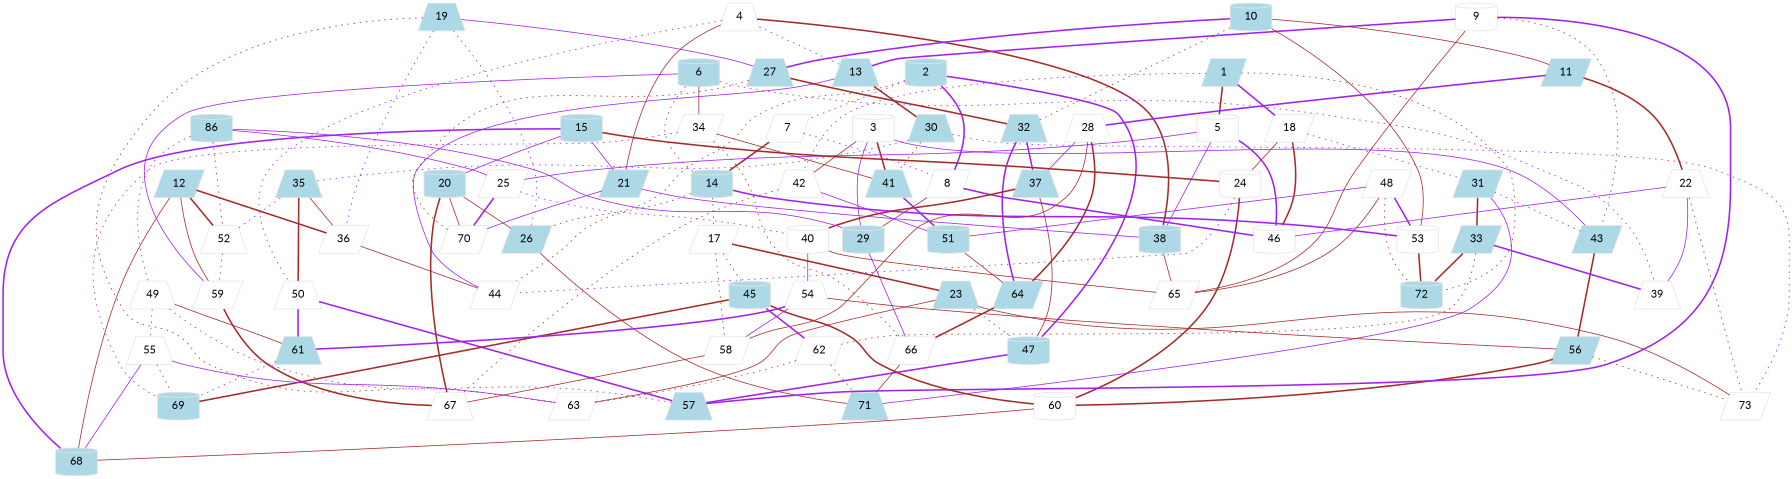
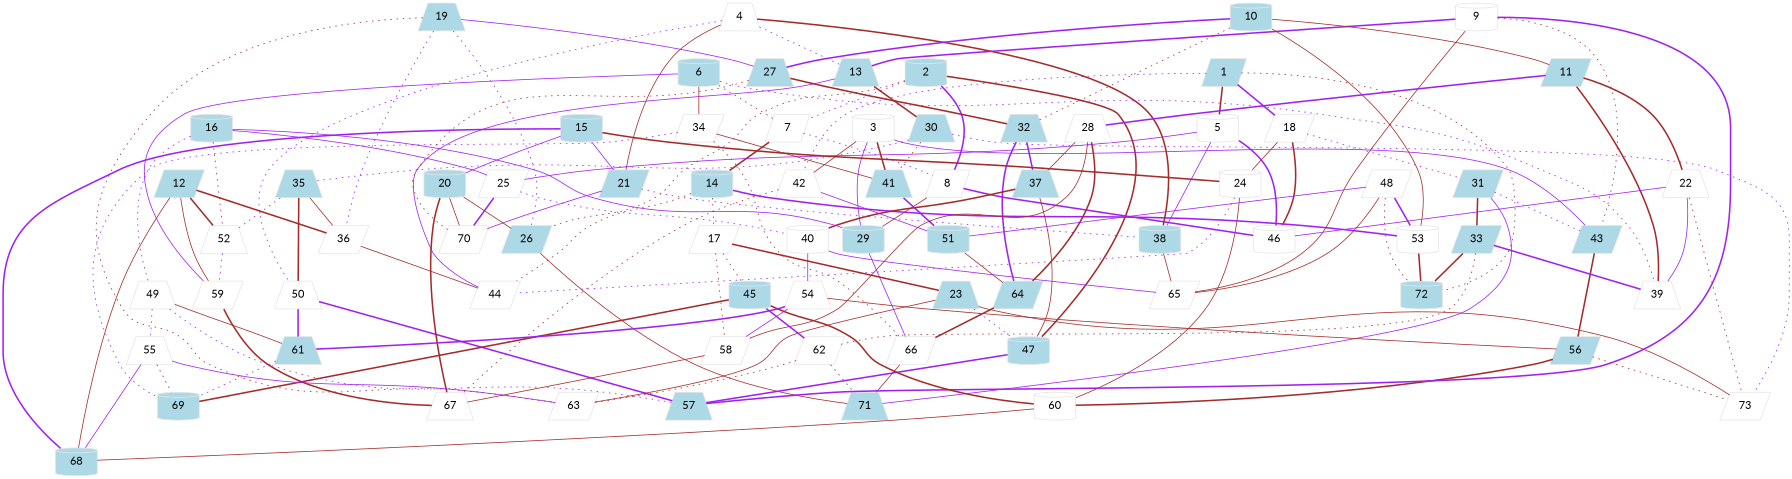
node "86": label "86" -> "16"
edge "6" -- "14": now "6" -- "7"
edge "28" -- "37": color purple -> brown
edge "2" -- "47": color purple -> brown
edge "11" -- "39": added
edge "21" -- "38": style solid -> dotted
edge "40" -- "65": color brown -> purple
edge "24" -- "60": style bold -> solid
